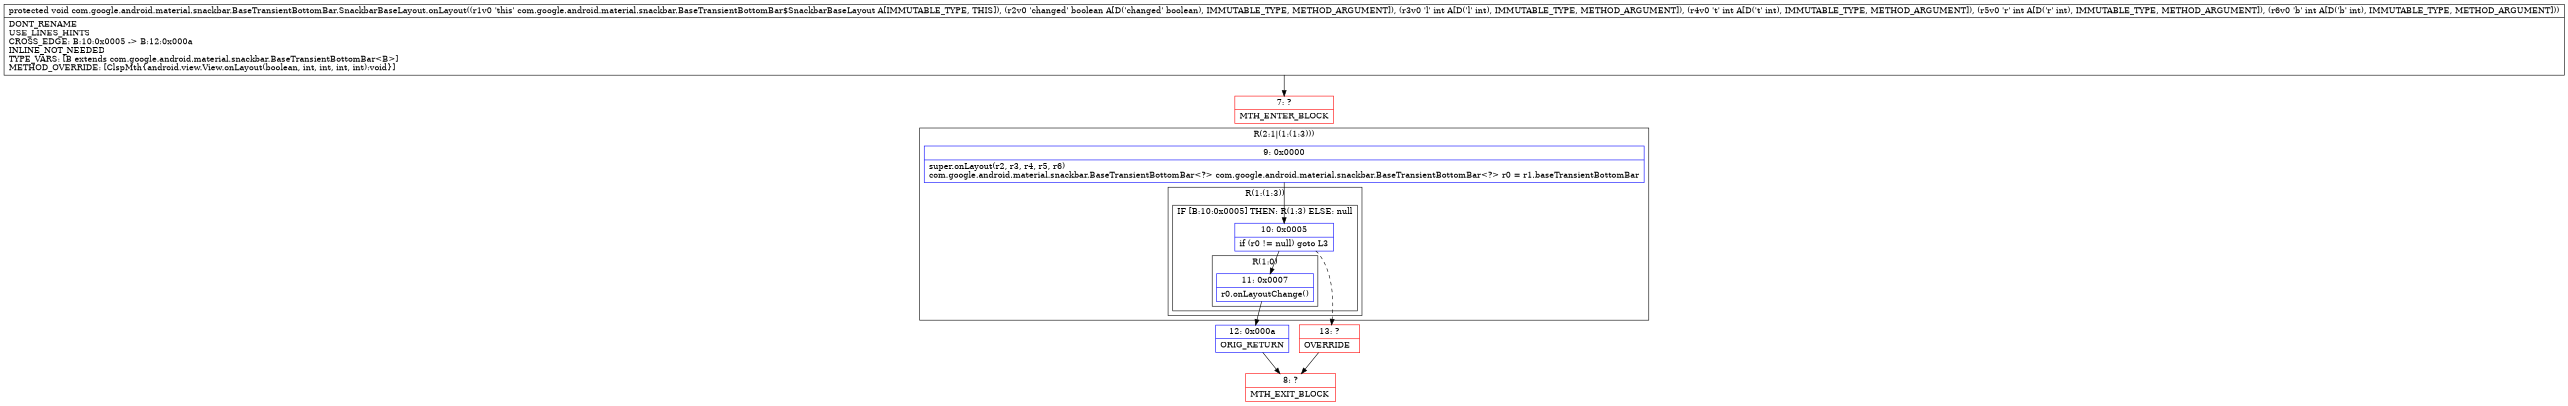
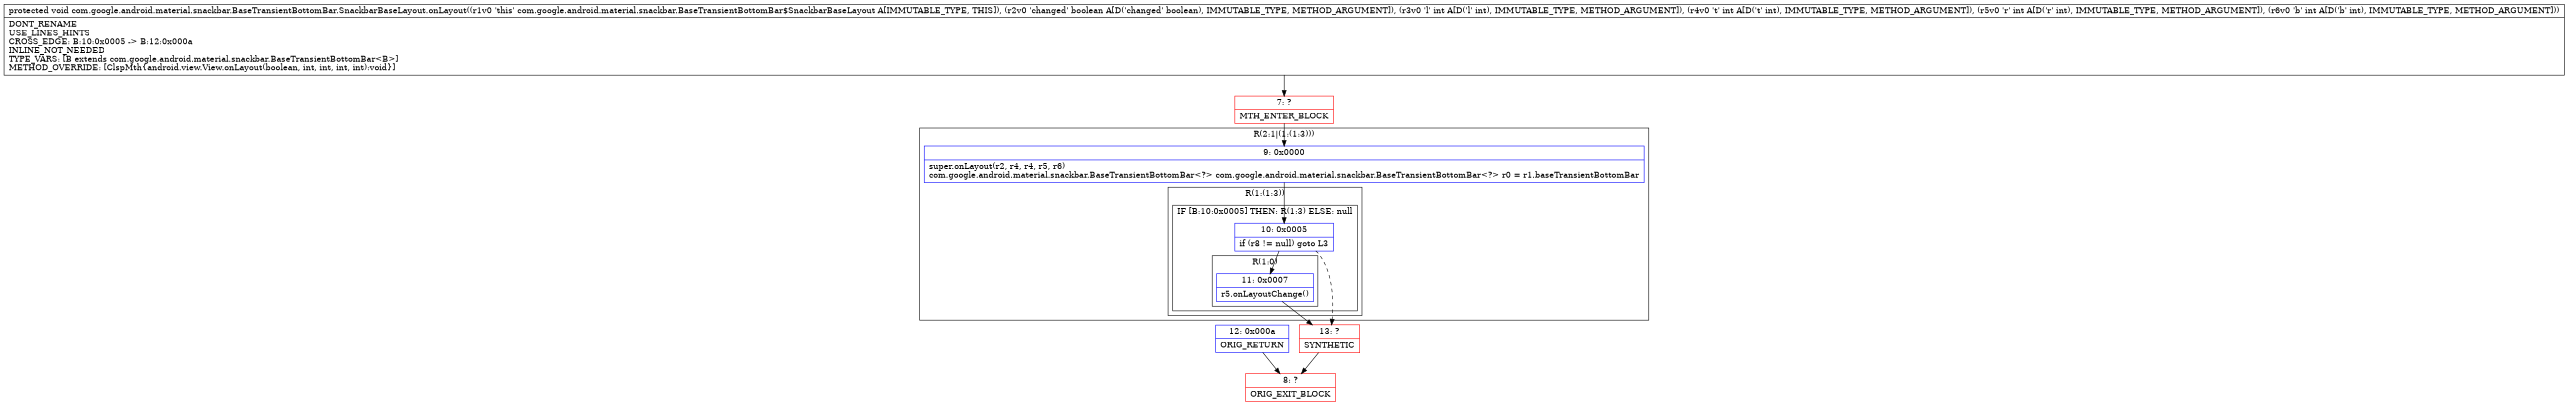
edge "7: ?" -> "9: 0x0000": added
node "9: 0x0000": text "super.onLayout(r2, r3, r4, r5, r6)" -> "super.onLayout(r2, r4, r4, r5, r6)"
node "10: 0x0005": text "if (r0 != null) goto L3" -> "if (r8 != null) goto L3"
node "11: 0x0007": text "r0.onLayoutChange()" -> "r5.onLayoutChange()"
edge "11: 0x0007" -> "12: 0x000a": now "11: 0x0007" -> "13: ?"
node "13: ?": text "OVERRIDE" -> "SYNTHETIC"
node "8: ?": text "MTH_EXIT_BLOCK" -> "ORIG_EXIT_BLOCK"
